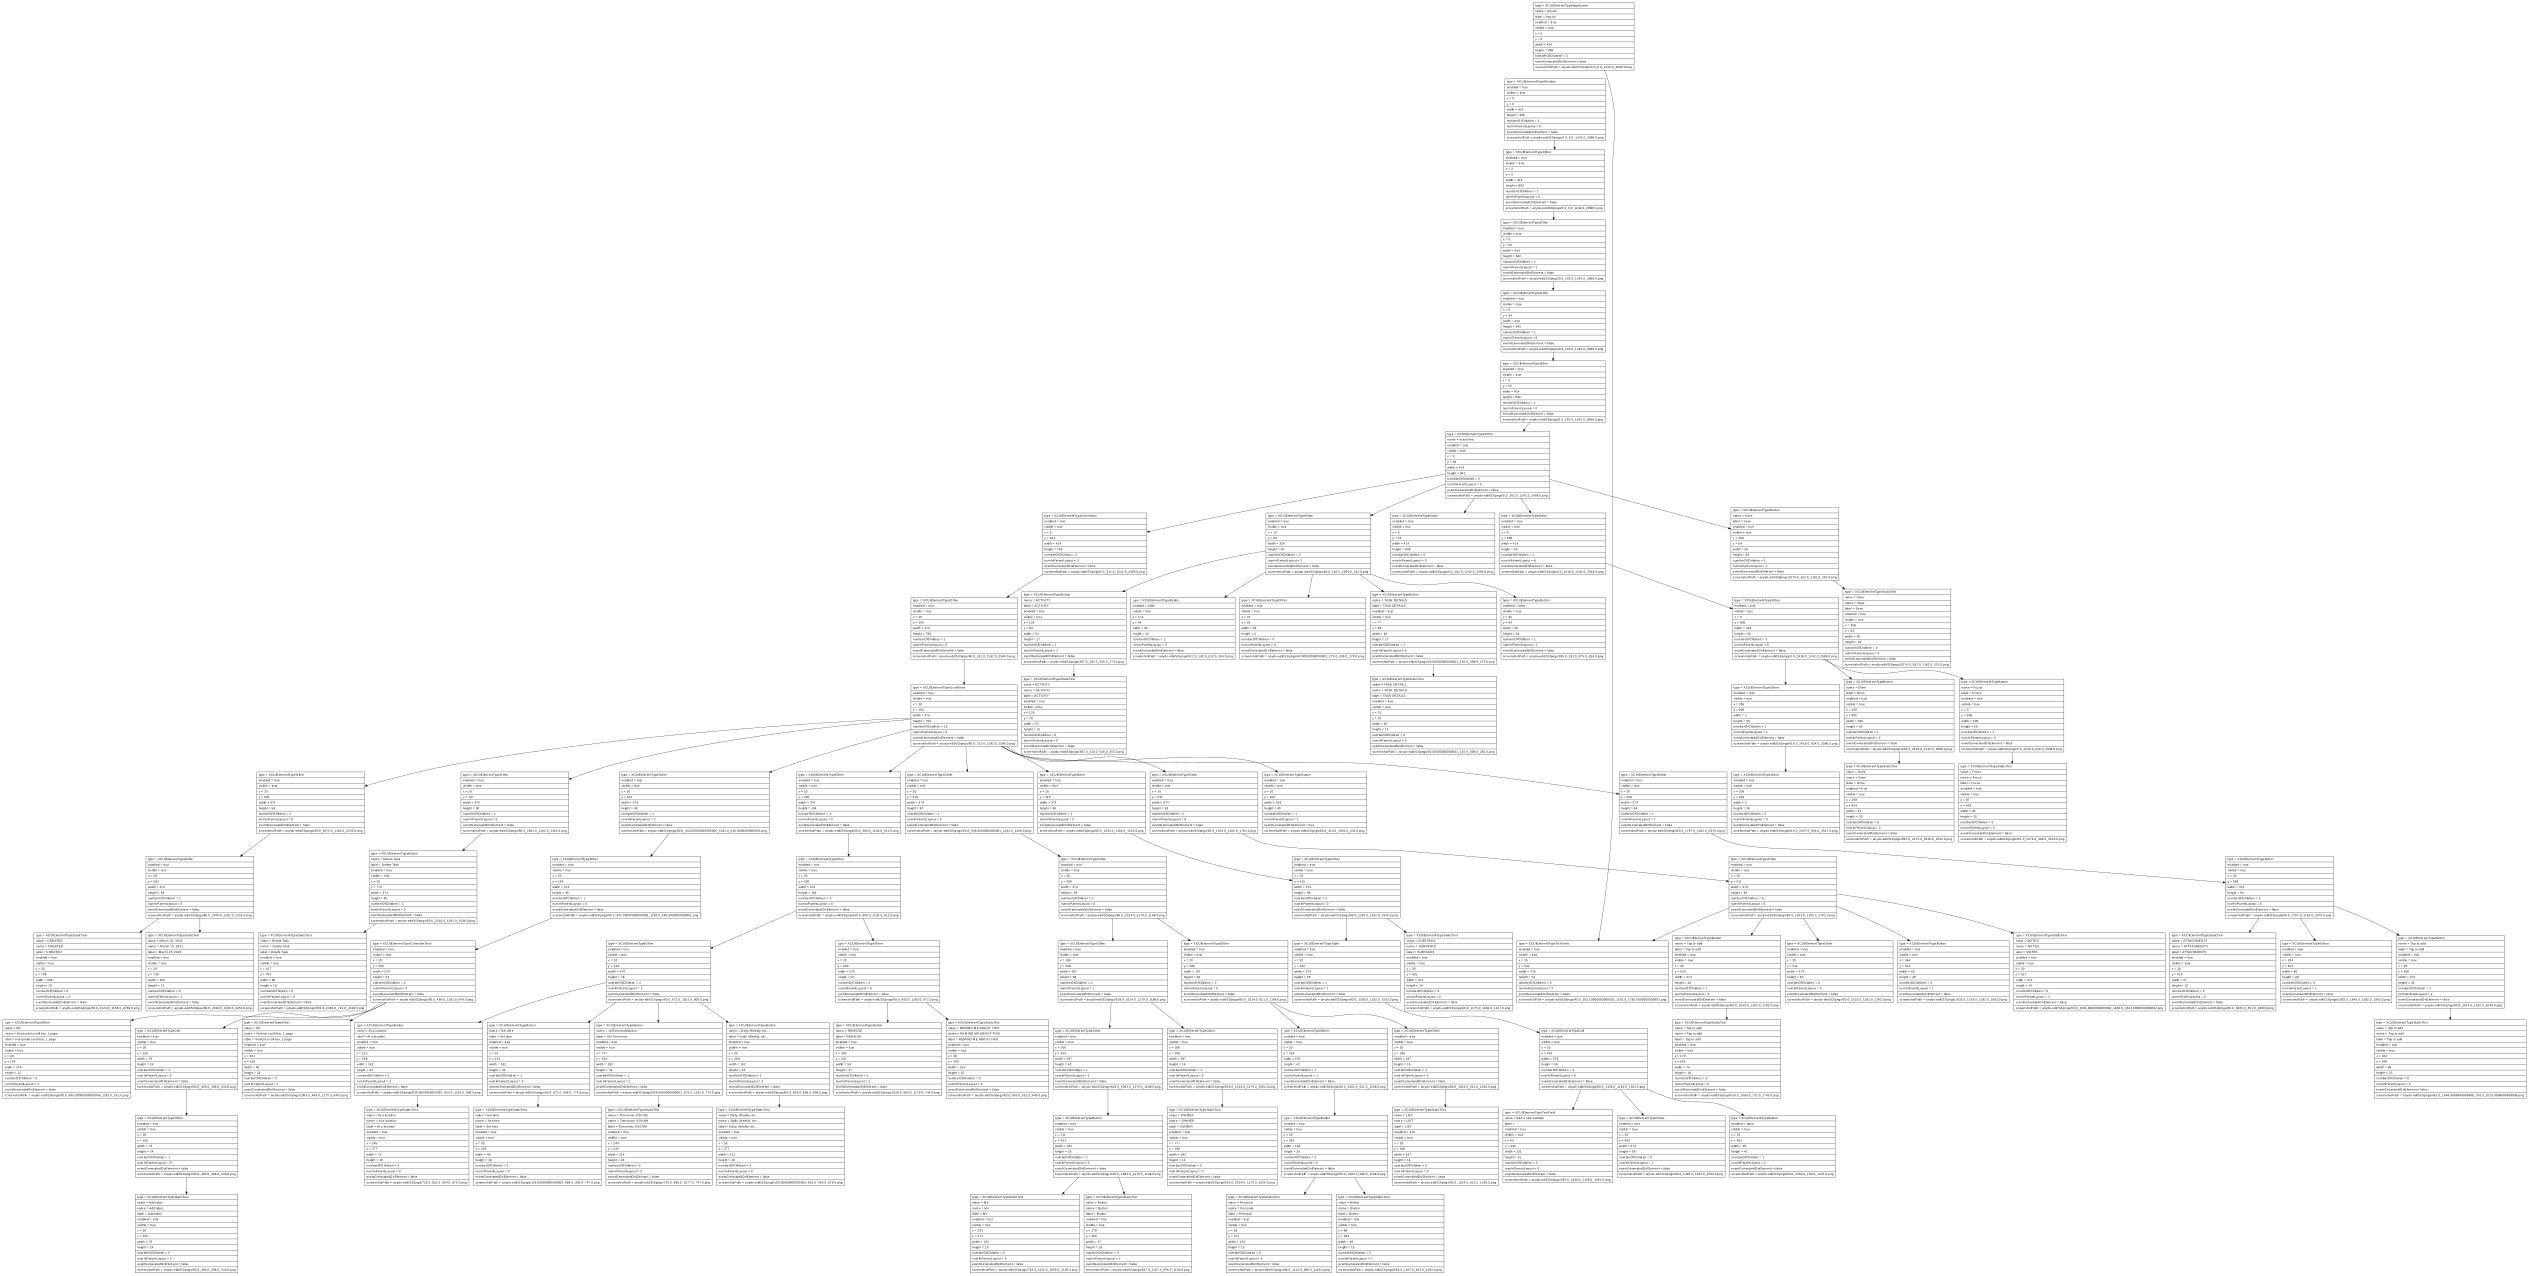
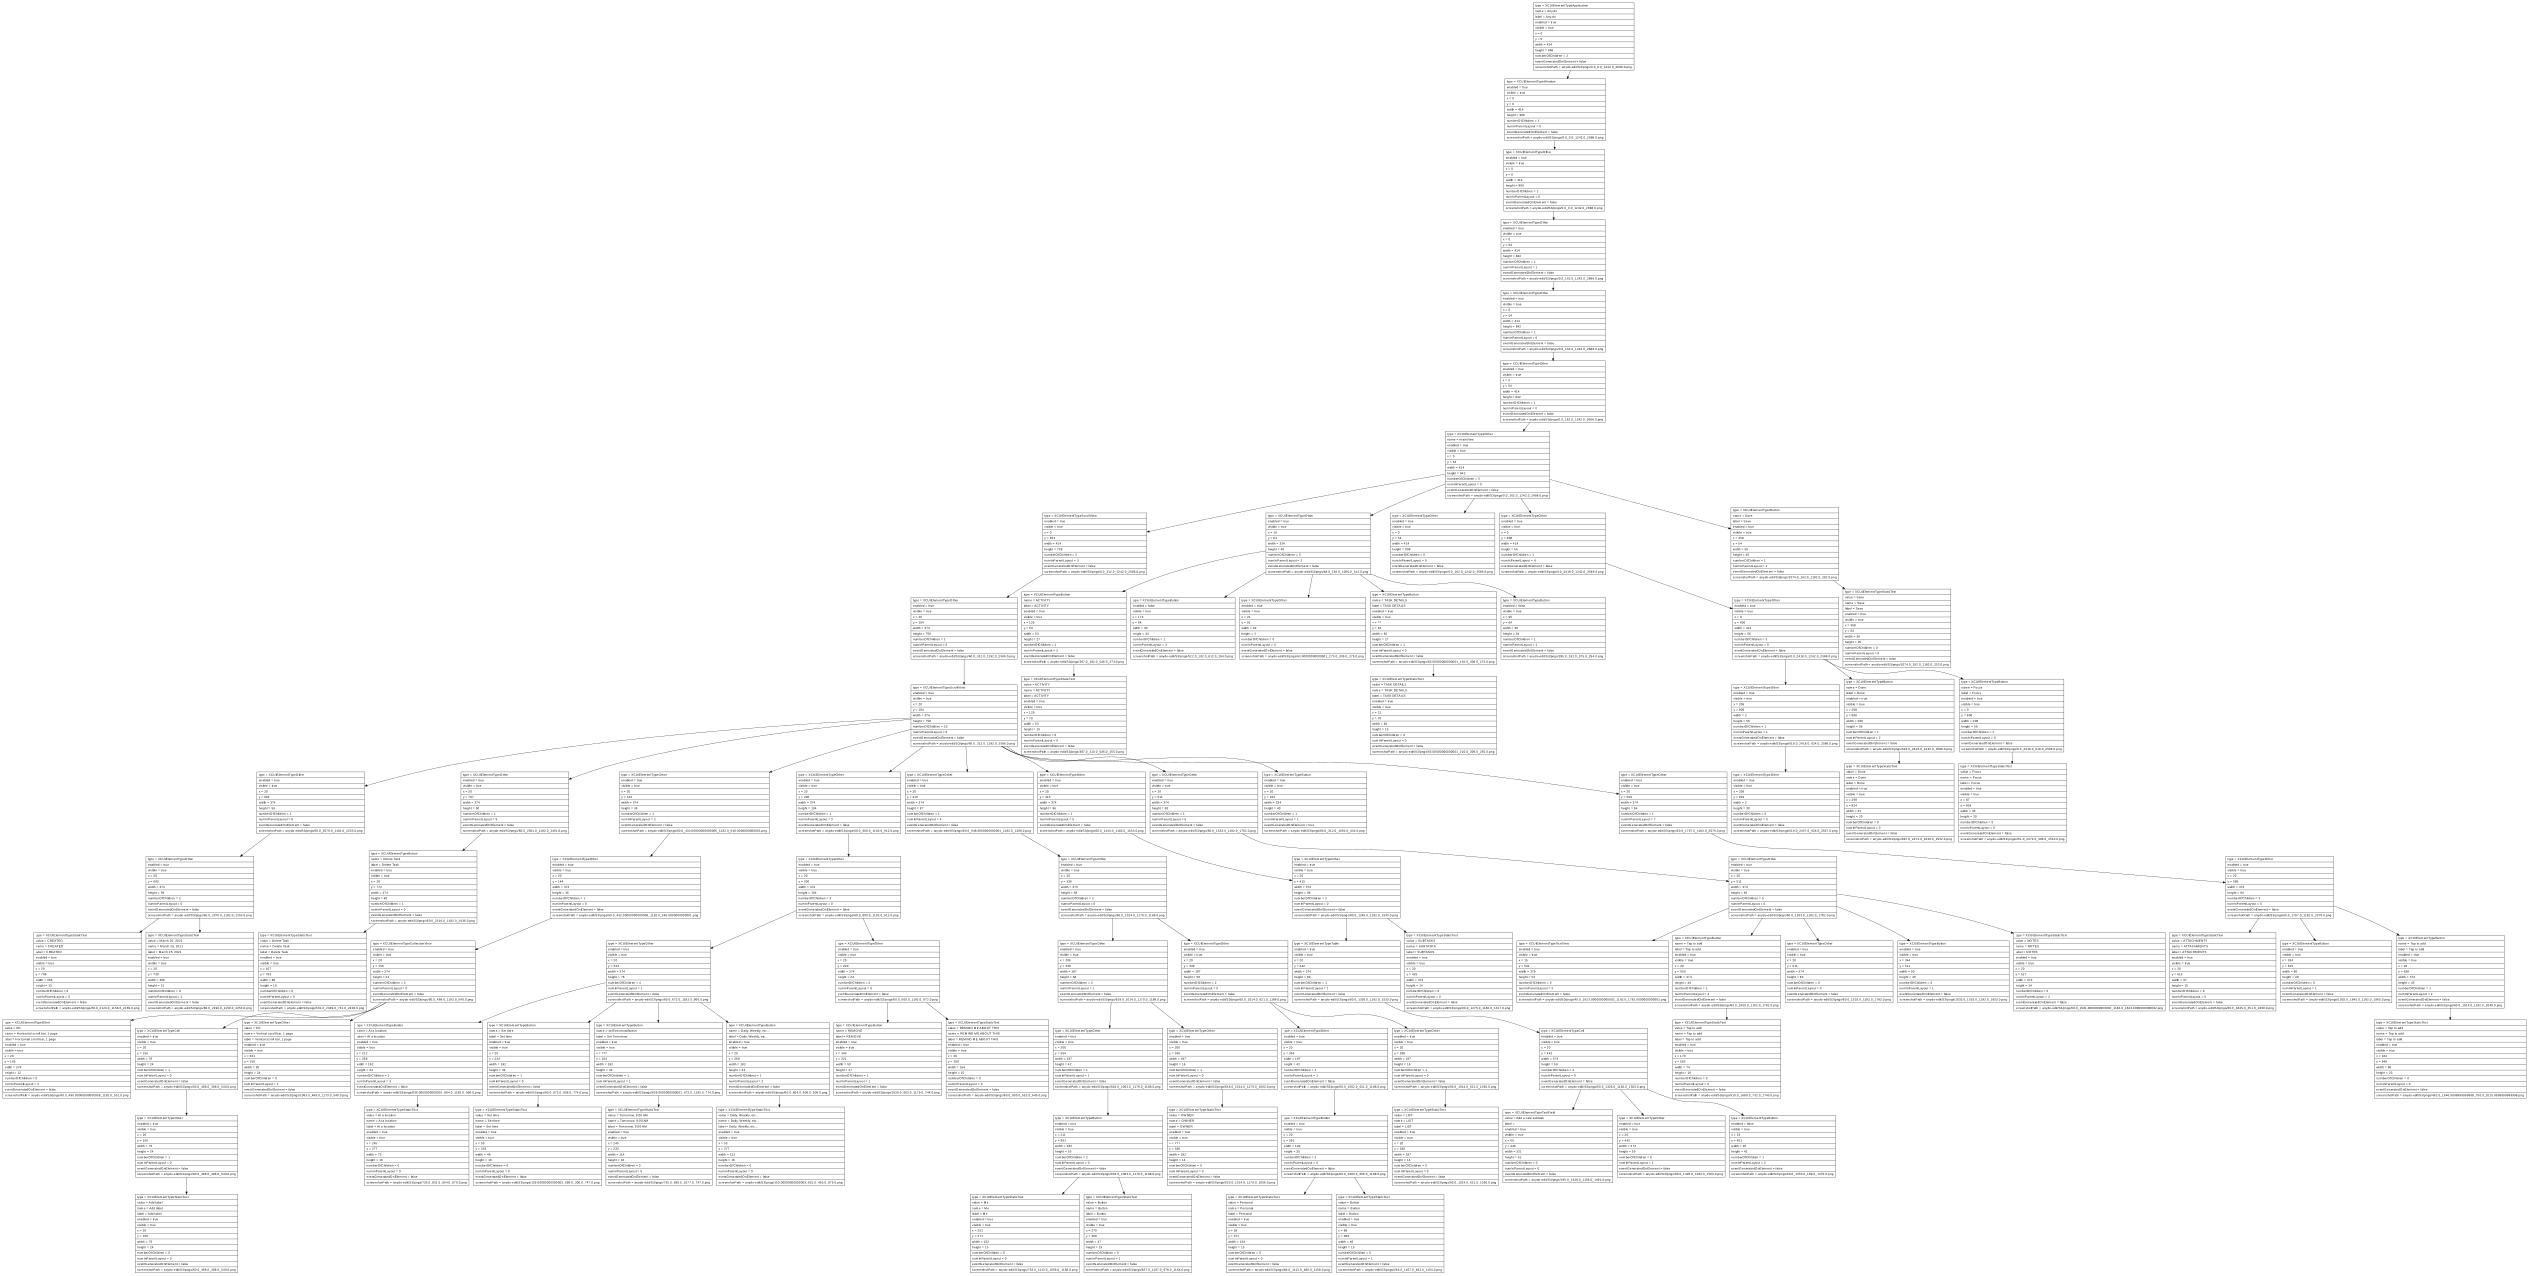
edge "type = XCUIElementTypeApplication" -> "type = XCUIElementTypeTextView": now "type = XCUIElementTypeApplication" -> "type = XCUIElementTypeWindow"
